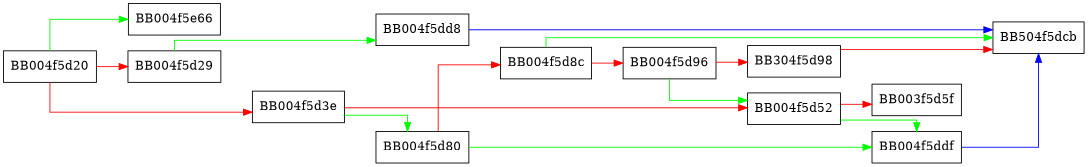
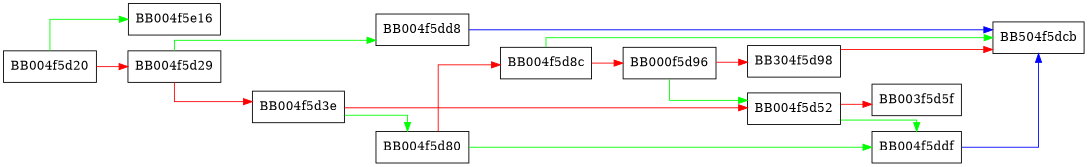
node "BB004f5e66": label "BB004f5e66" -> "BB004f5e16"
node "BB004f5d96": label "BB004f5d96" -> "BB000f5d96"
edge "BB004f5d20" -> "BB004f5d3e": now "BB004f5d29" -> "BB004f5d3e"
